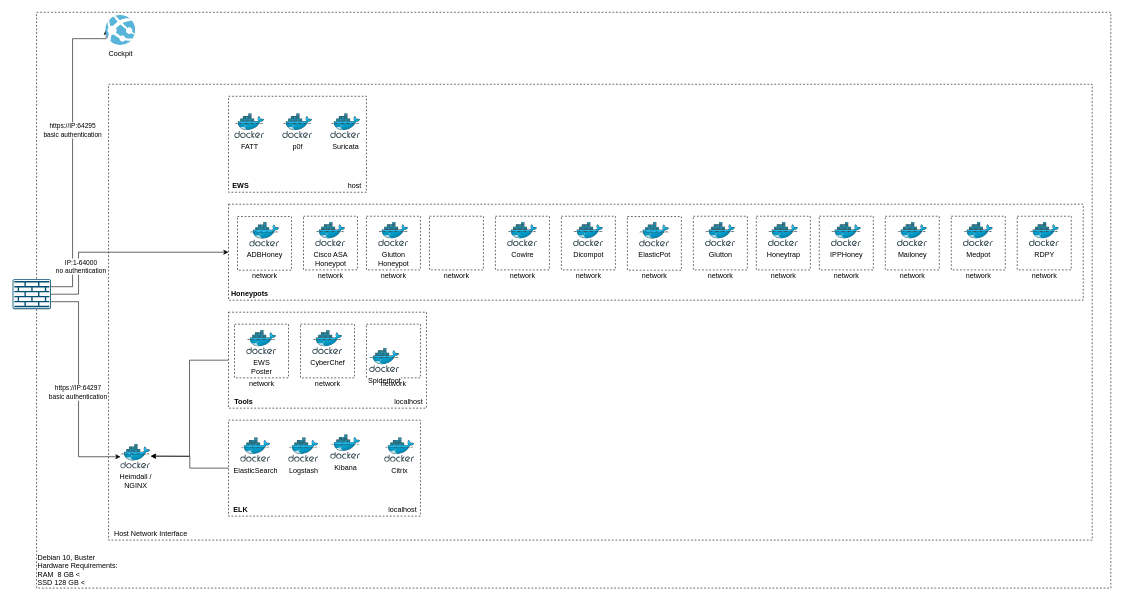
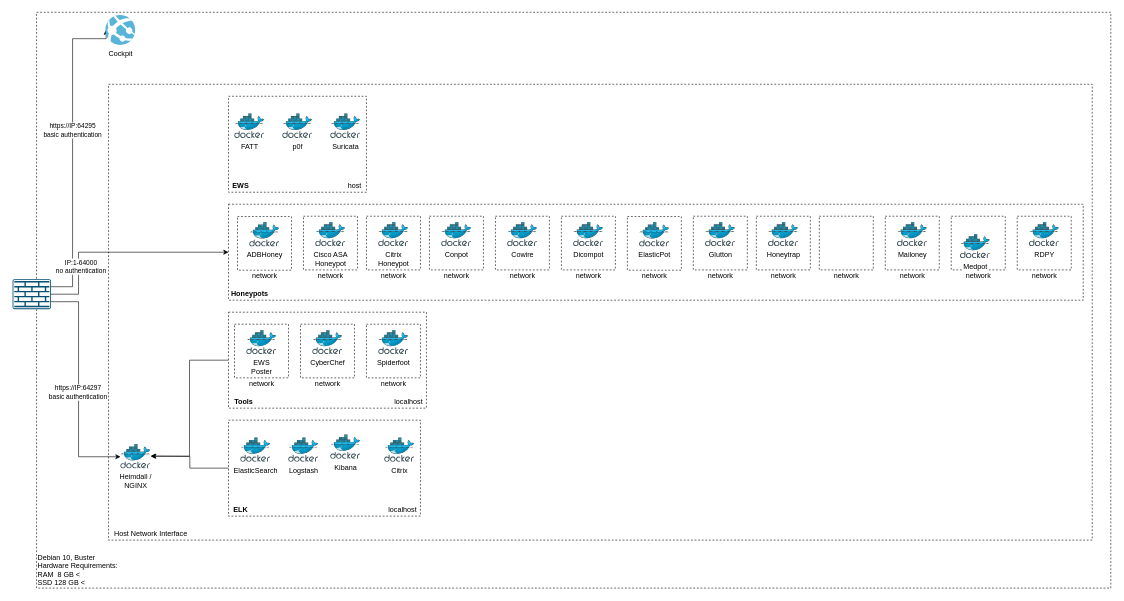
node "Conpot": added
node "IPPHoney": removed
node "Medpot": moved (978, 234) -> (975, 246)
node "Glutton Honeypot": label "Glutton Honeypot" -> "Citrix Honeypot"
node "Spiderfoot": moved (384, 360) -> (393, 342)
